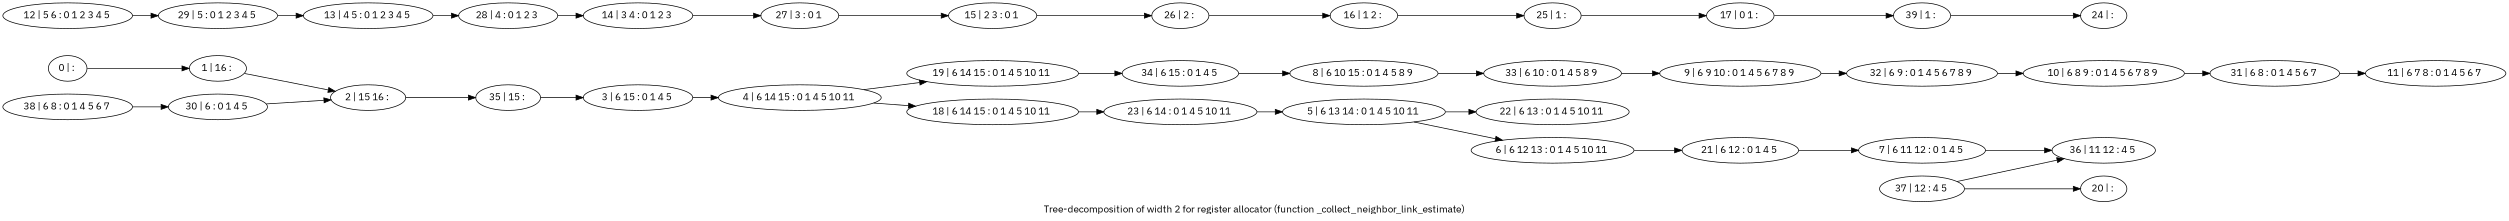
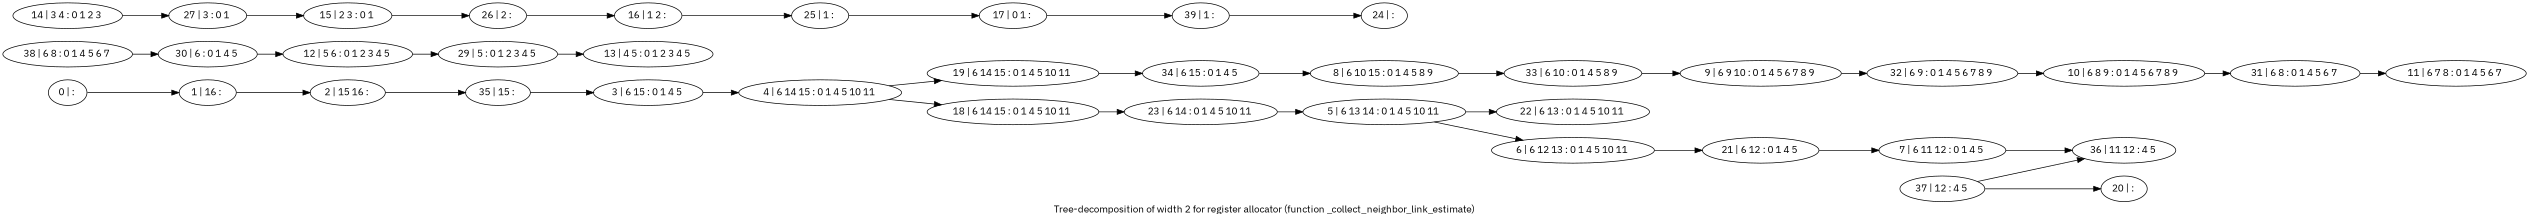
node "28 | 4 : 0 1 2 3": removed
edge "30 | 6 : 0 1 4 5" -> "2 | 15 16 :": now "30 | 6 : 0 1 4 5" -> "12 | 5 6 : 0 1 2 3 4 5"
